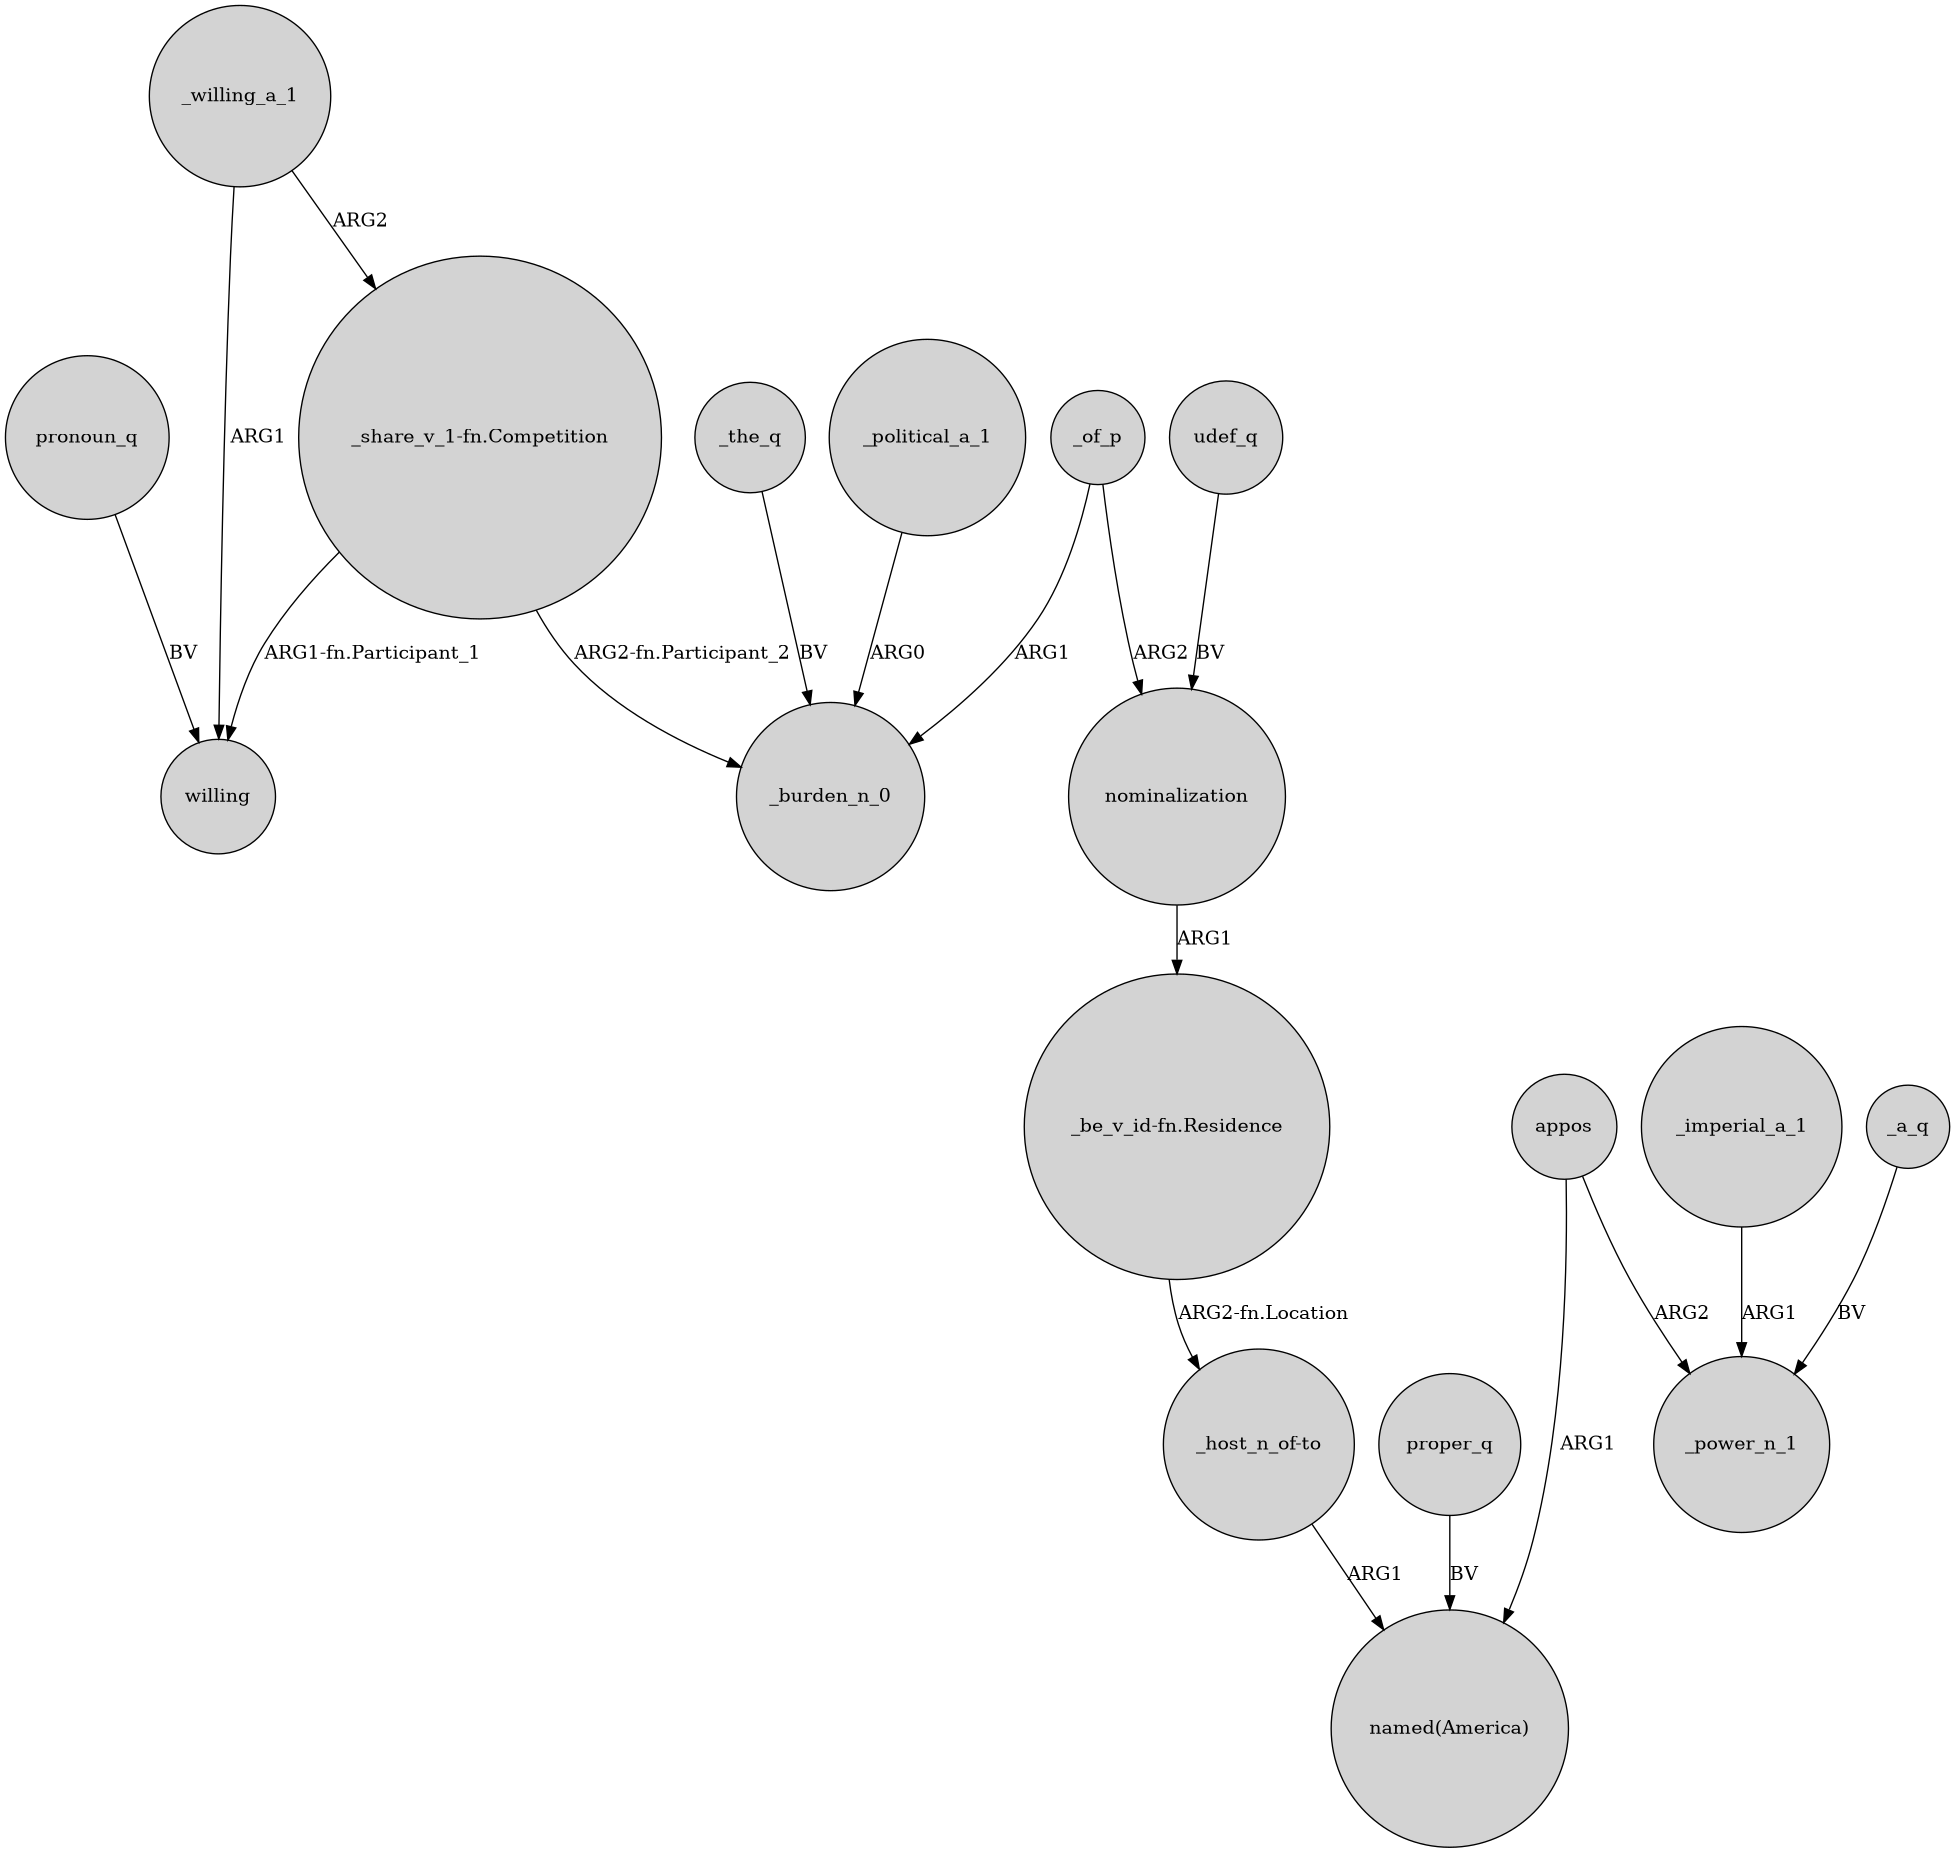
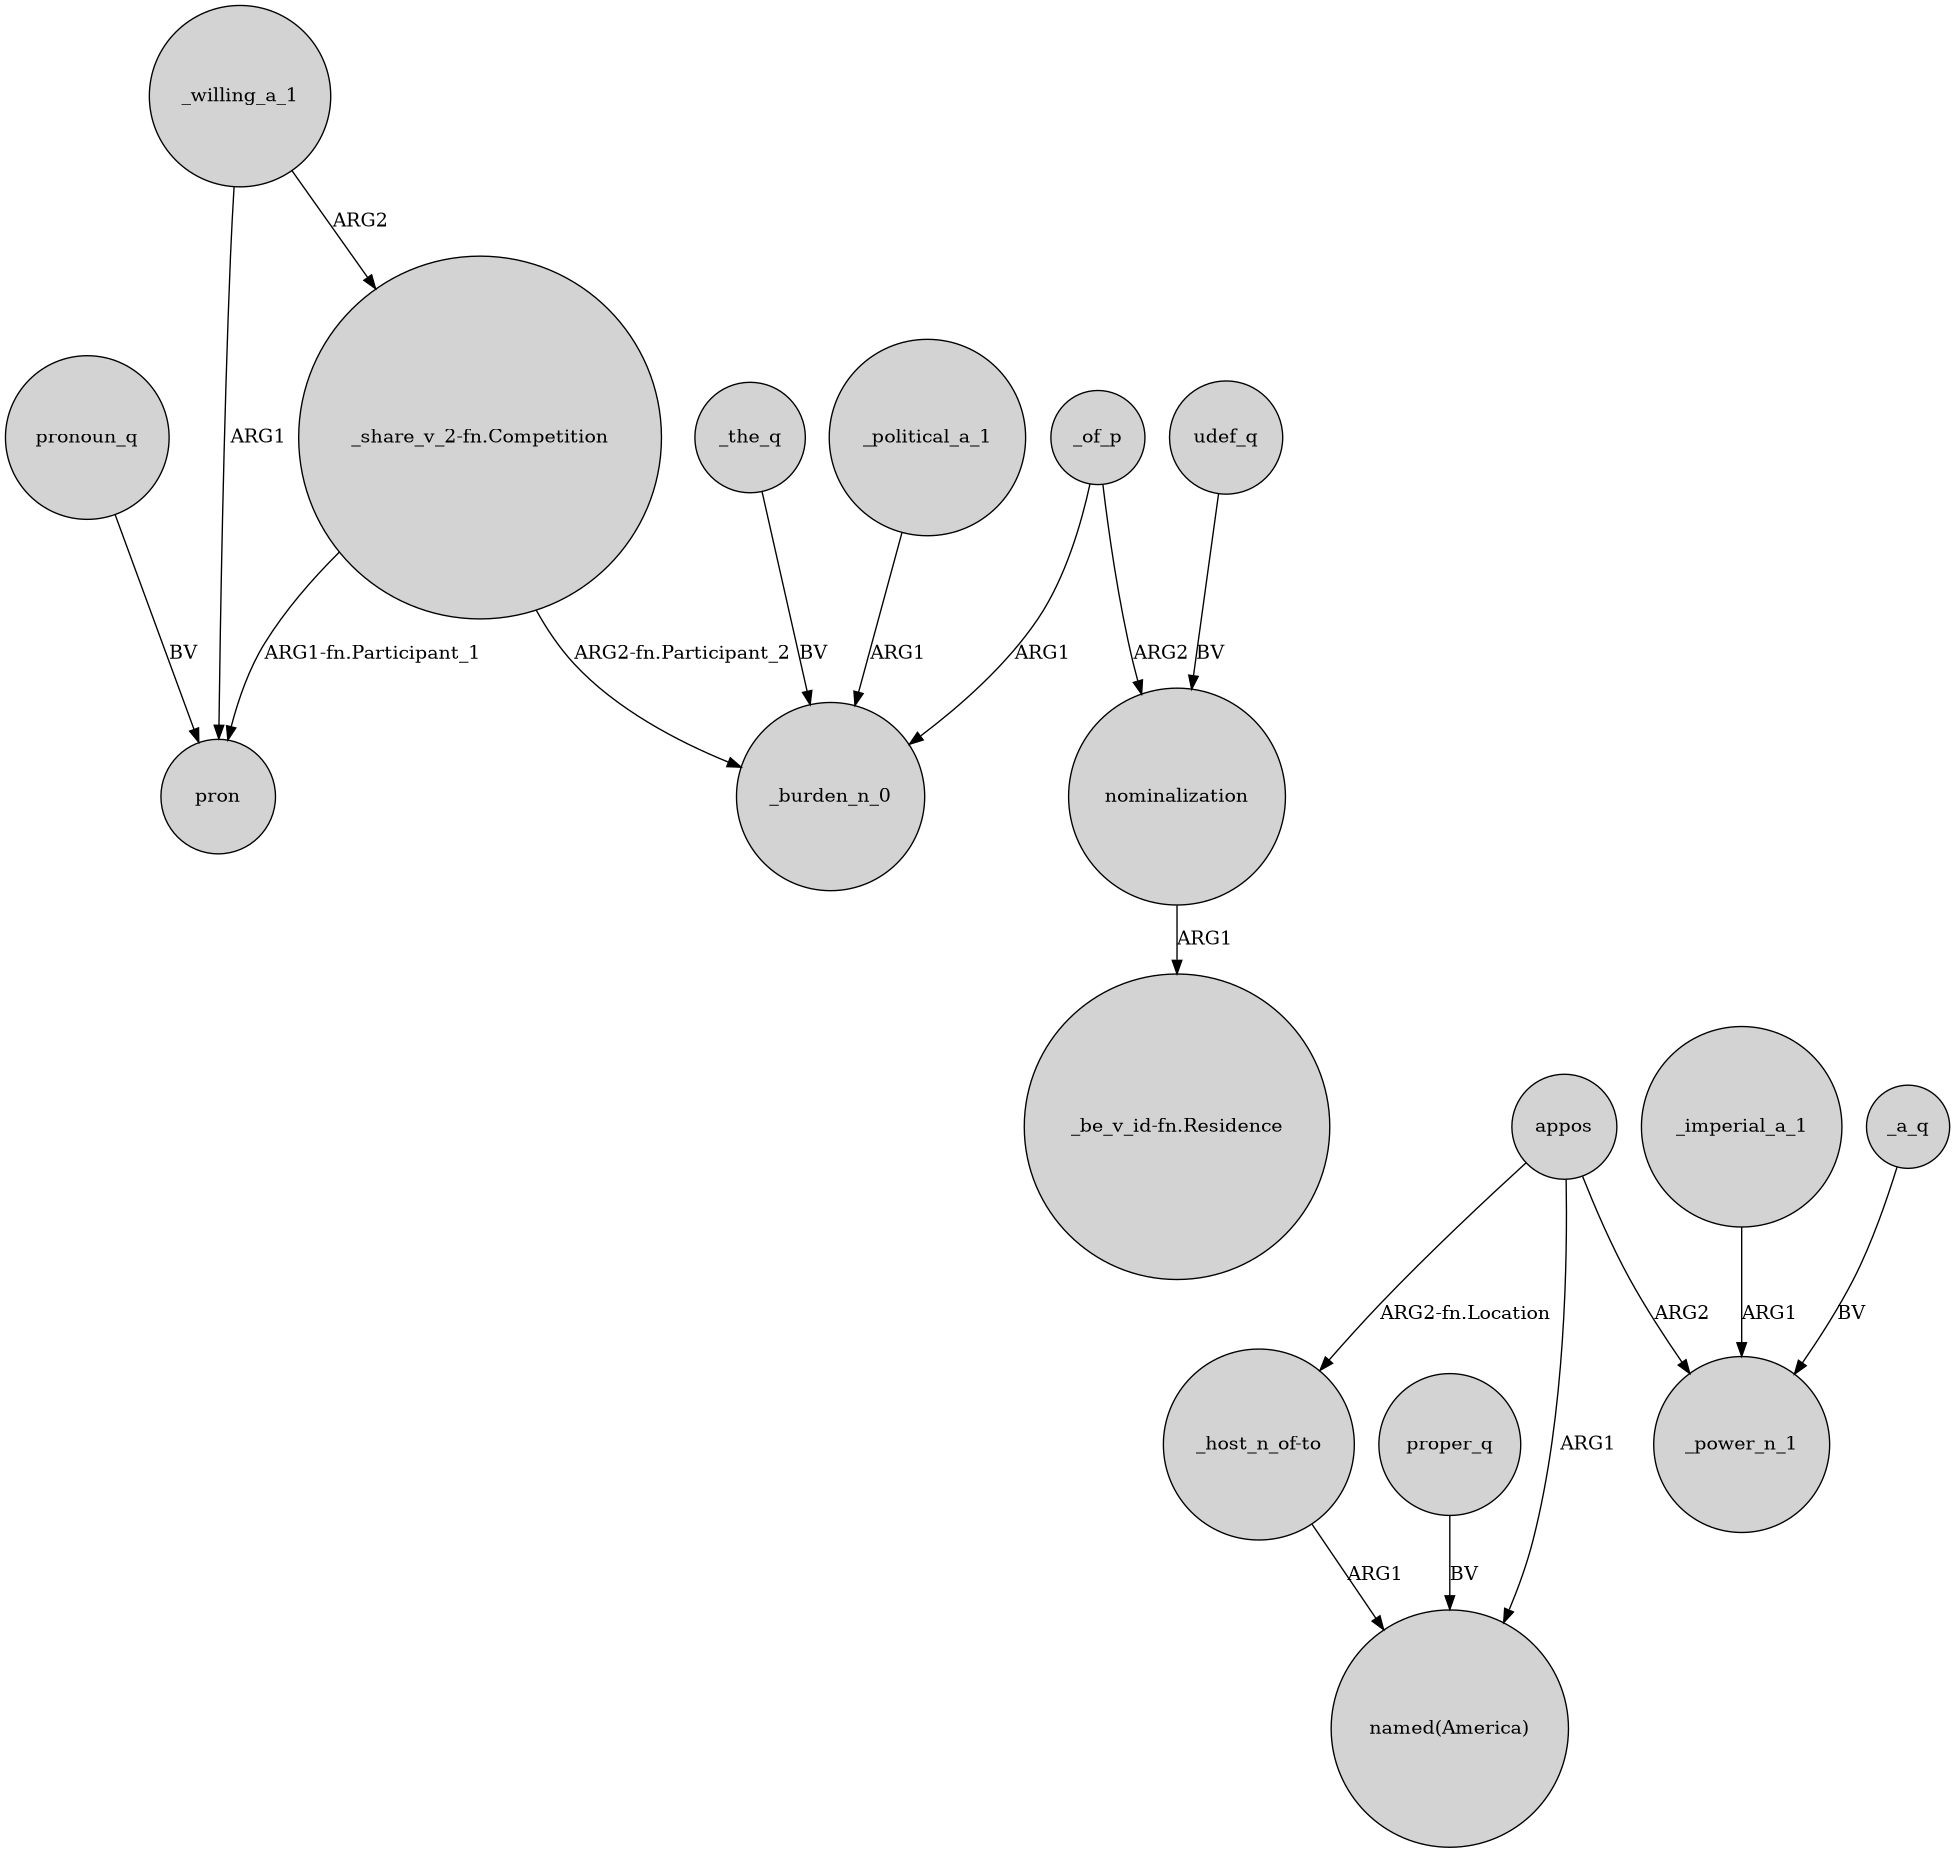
node "_share_v_1-fn.Competition": label "_share_v_1-fn.Competition" -> "_share_v_2-fn.Competition"
edge "_political_a_1" -> "_burden_n_0": label "ARG0" -> "ARG1"
node "willing": label "willing" -> "pron"
edge "_be_v_id-fn.Residence" -> "_host_n_of-to": now "appos" -> "_host_n_of-to"
